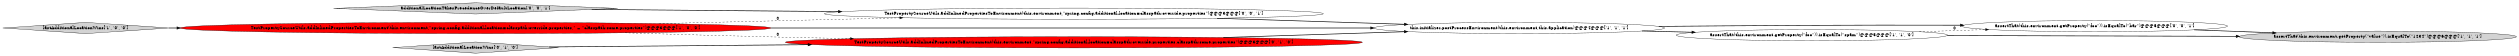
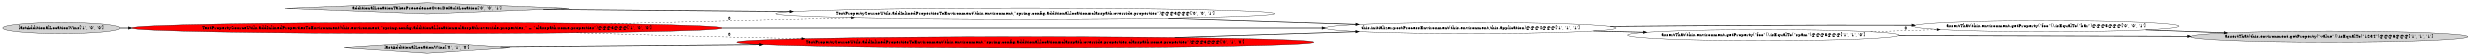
node "lastAdditionalLocationWins['1', '0', '0']": shape diamond -> ellipse
